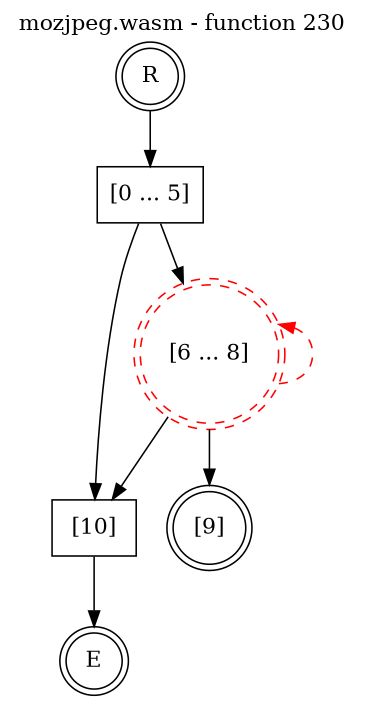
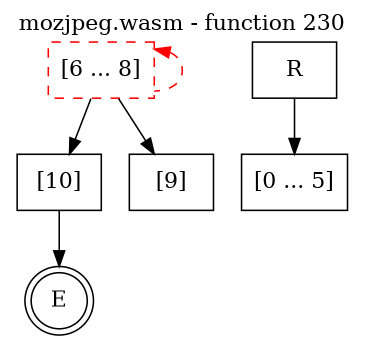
node "R": shape doublecircle -> box
edge "[0 ... 5]" -> "[6 ... 8]": removed
edge "[0 ... 5]" -> "[10]": removed
node "[6 ... 8]": shape doublecircle -> box
node "[9]": shape doublecircle -> box
